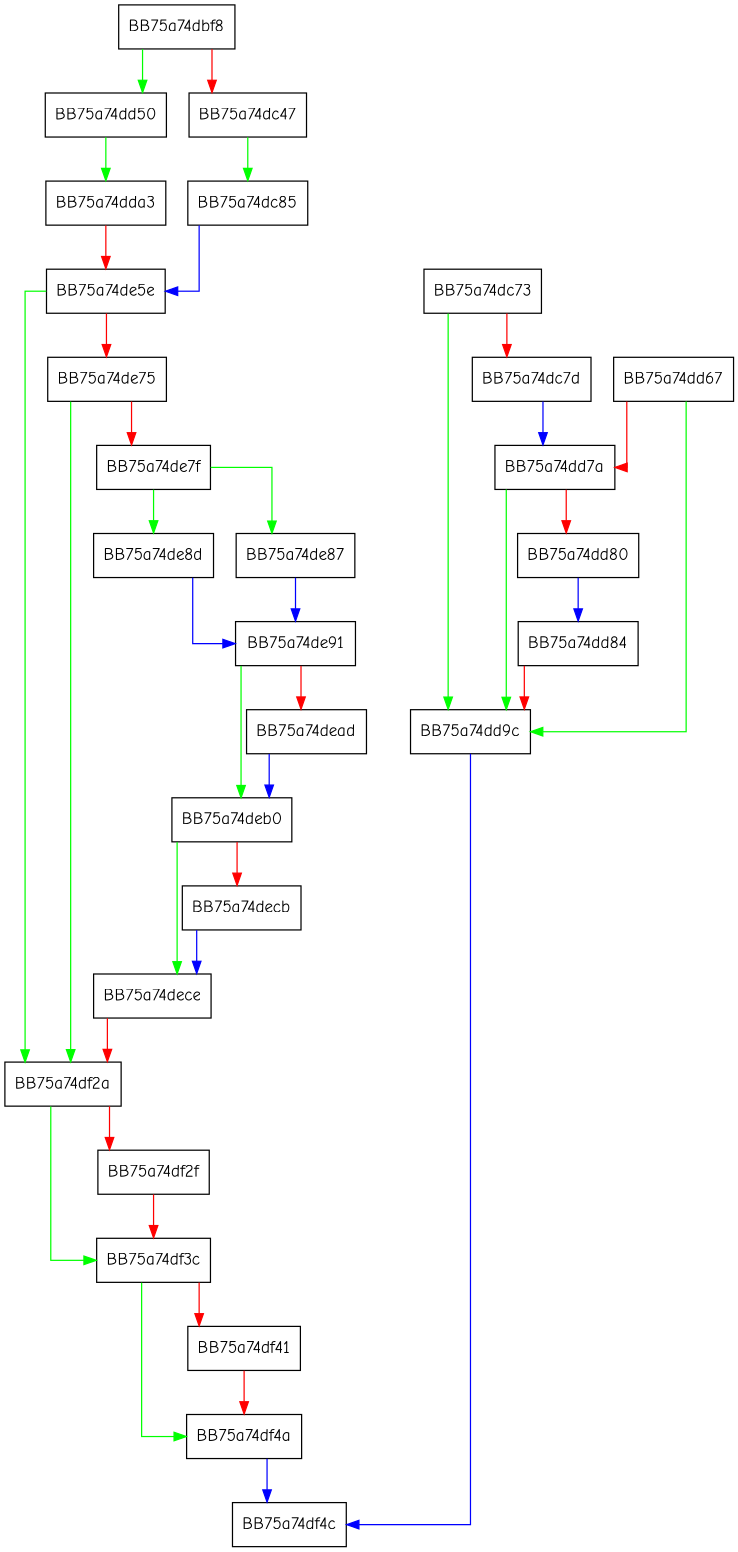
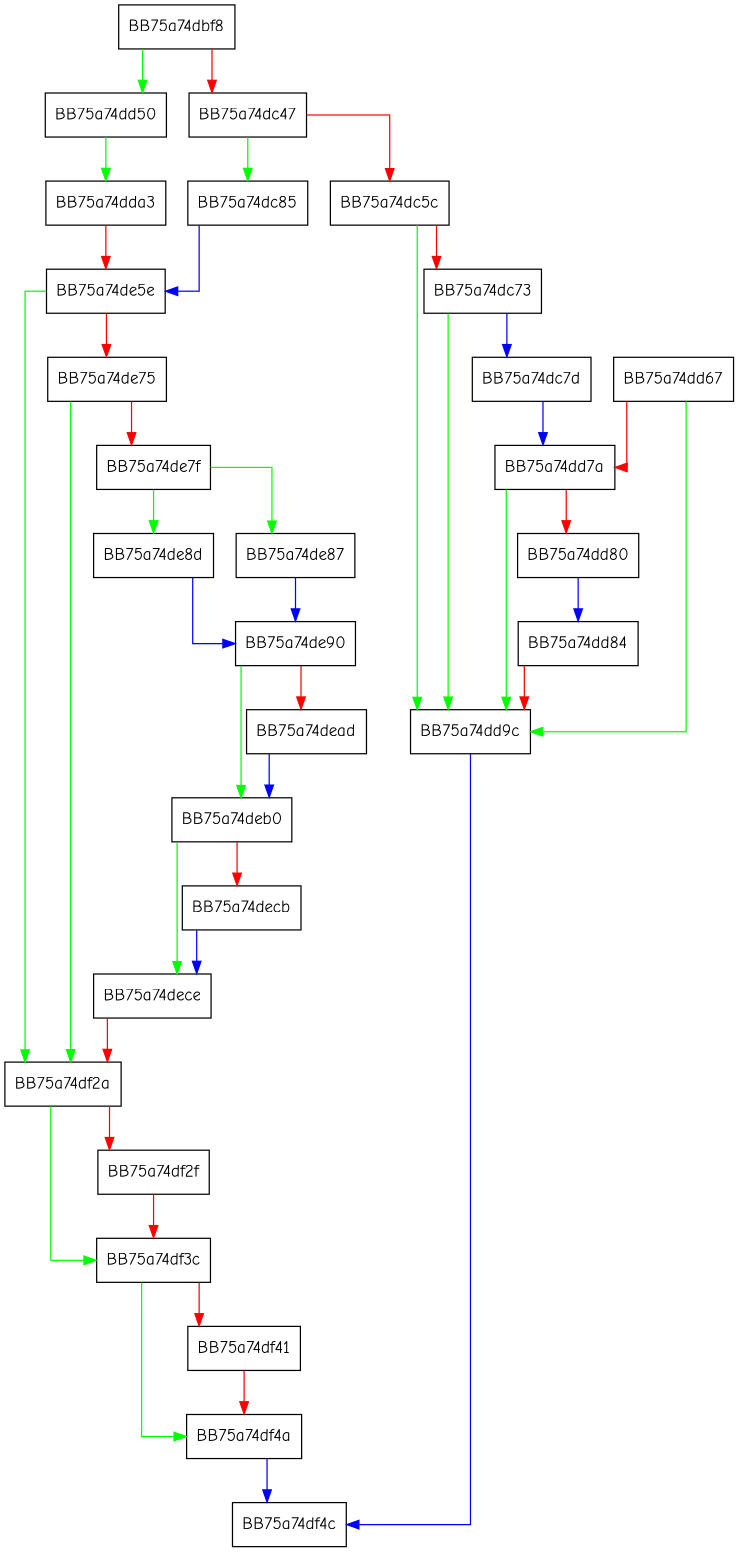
node "BB75a74dc5c": added
edge "BB75a74dc73" -> "BB75a74dc7d": color red -> blue
node "BB75a74de91": label "BB75a74de91" -> "BB75a74de90"
